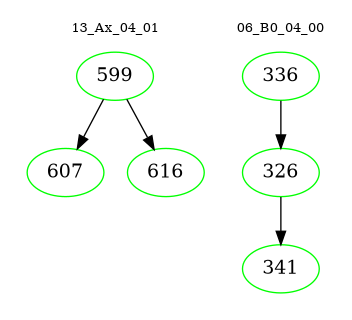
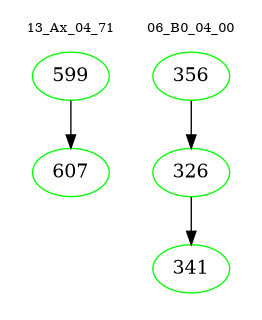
cluster "13_Ax_04_01": label "13_Ax_04_01" -> "13_Ax_04_71"
node "336": label "336" -> "356"
node "616": removed
